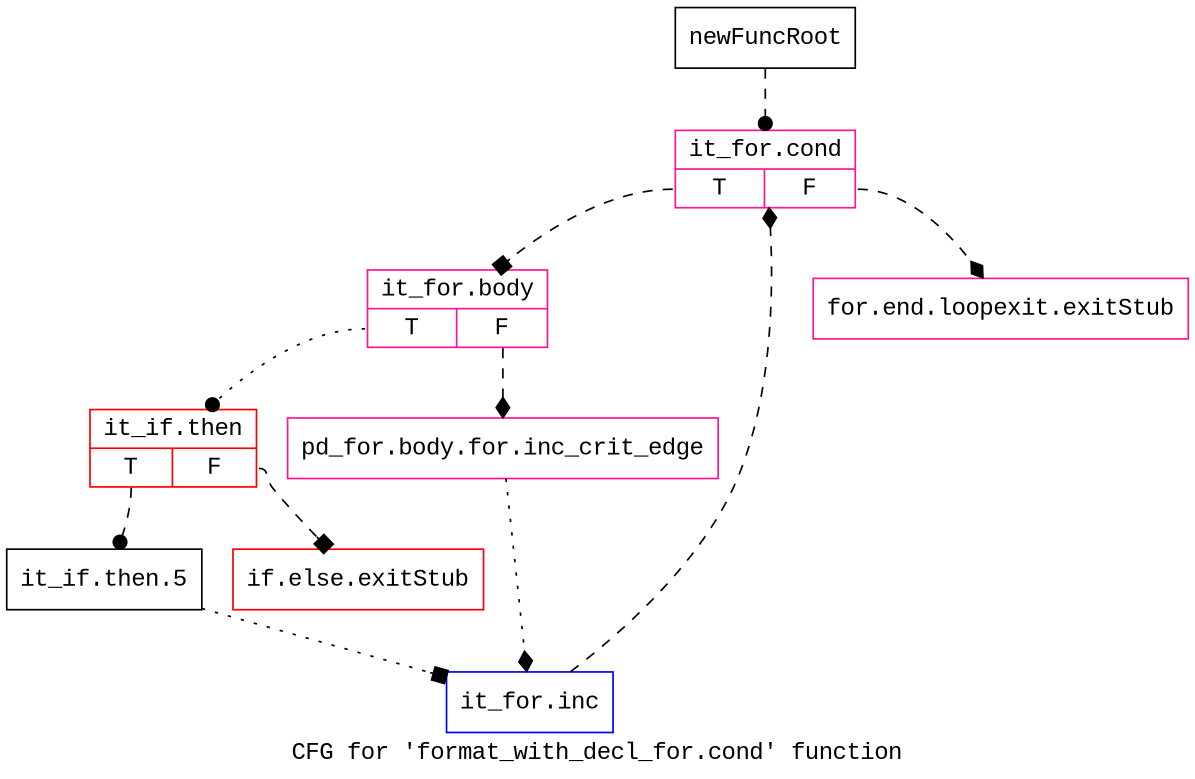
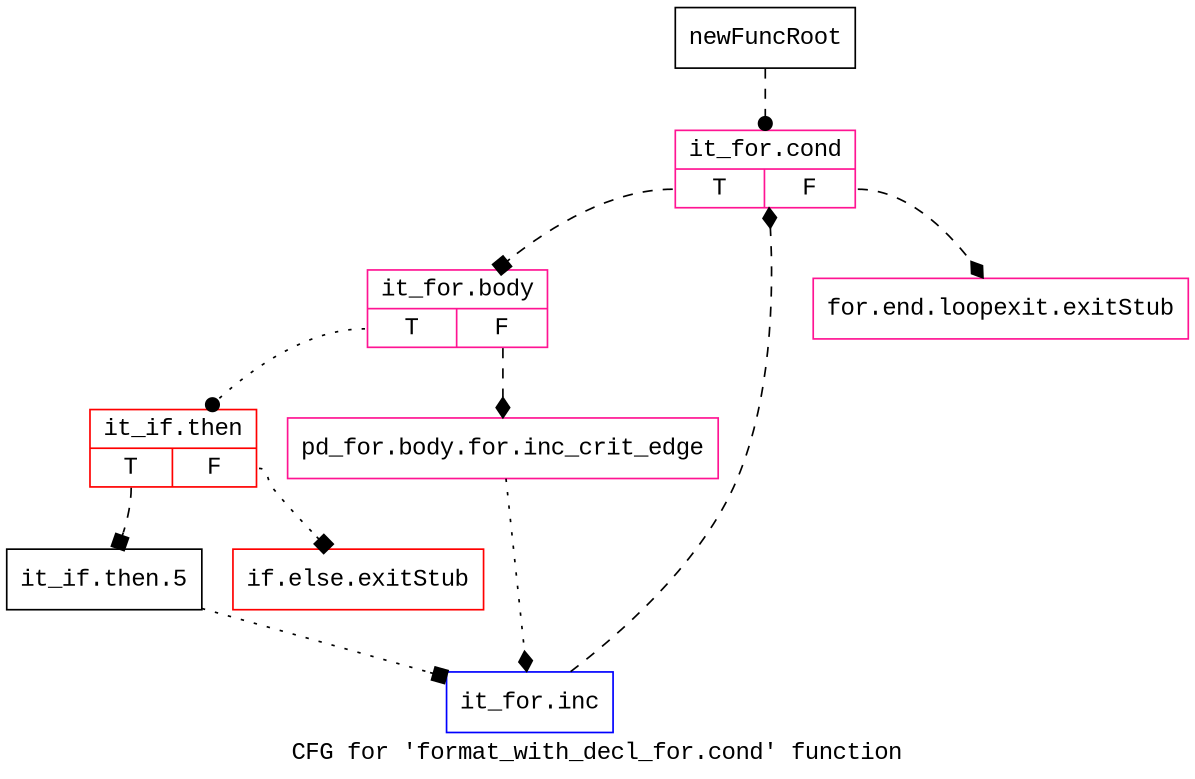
edge "it_if.then" -> "if.else.exitStub": style dashed -> dotted
edge "it_if.then" -> "it_if.then.5": arrowhead dot -> box
